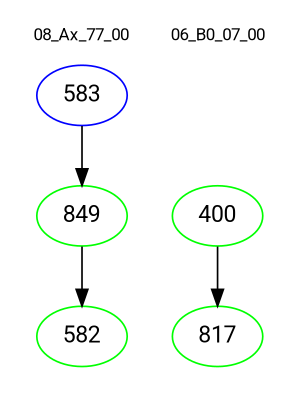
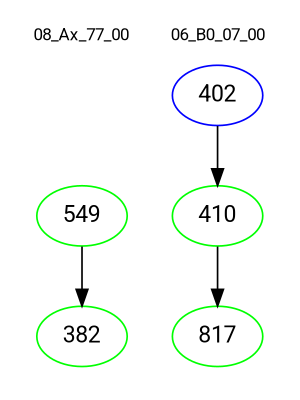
node "583": removed
node "402": added
node "849": label "849" -> "549"
node "400": label "400" -> "410"
node "582": label "582" -> "382"
